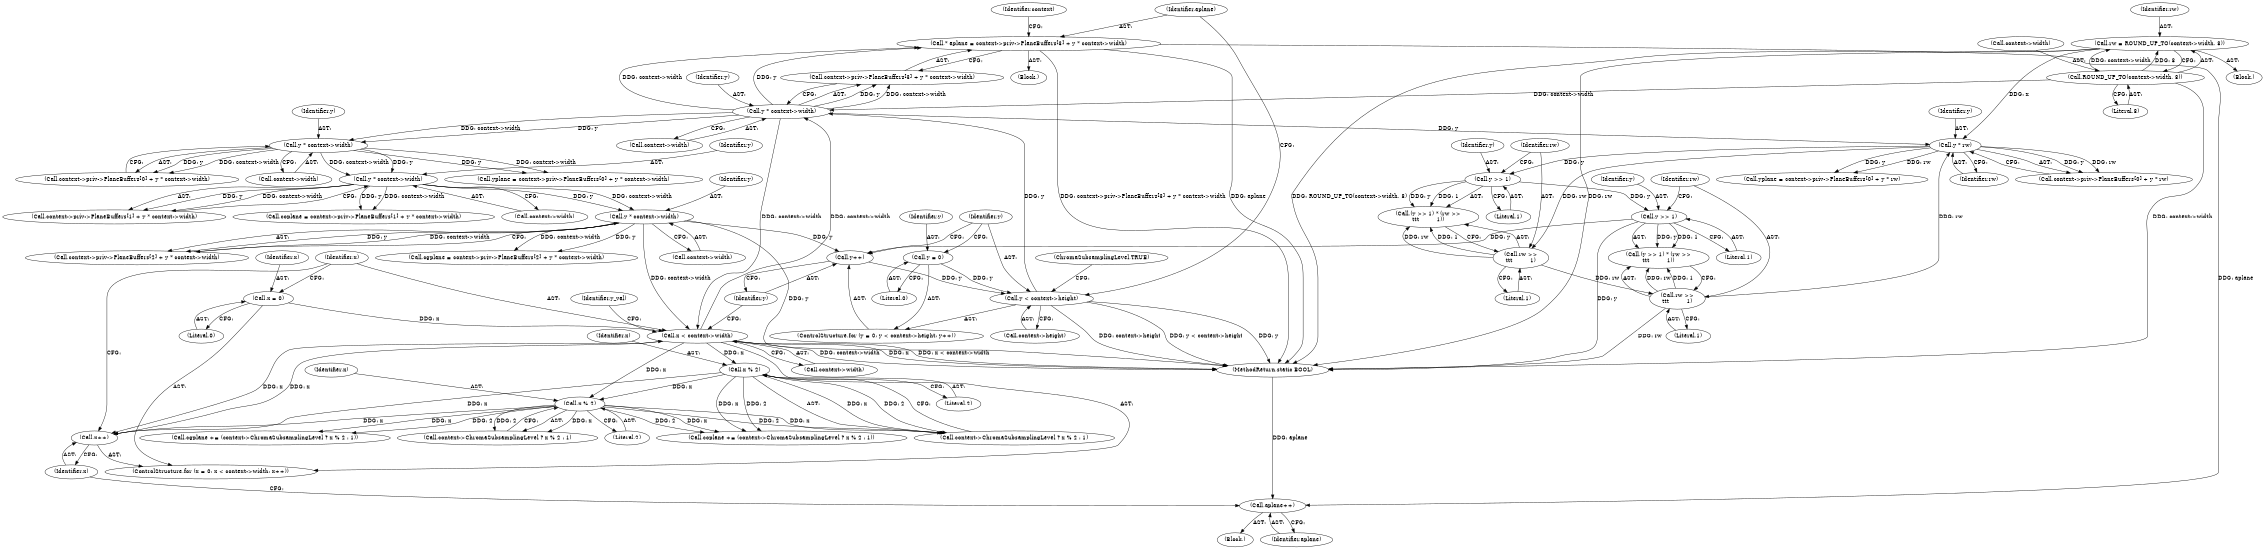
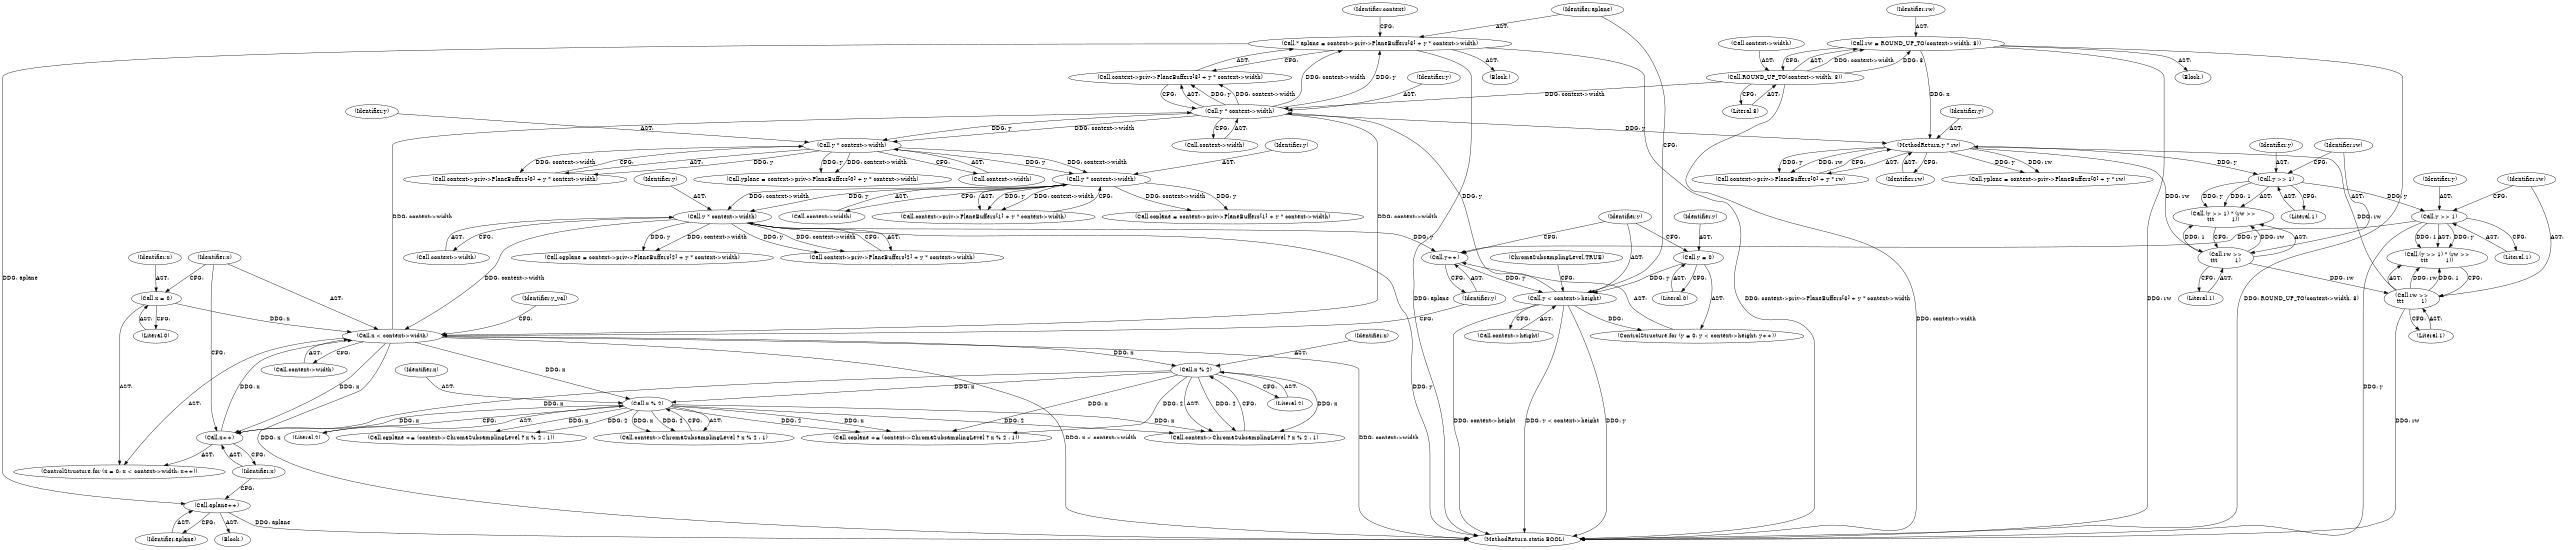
node "(Call,y * rw)": label "(Call,y * rw)" -> "(MethodReturn,y * rw)"
edge "(Call,y < context->height)" -> "(ControlStructure,for (y = 0; y < context->height; y++))": label "AST: " -> "DDG: "
edge "(MethodReturn,static BOOL)" -> "(Call,aplane++)": reversed
